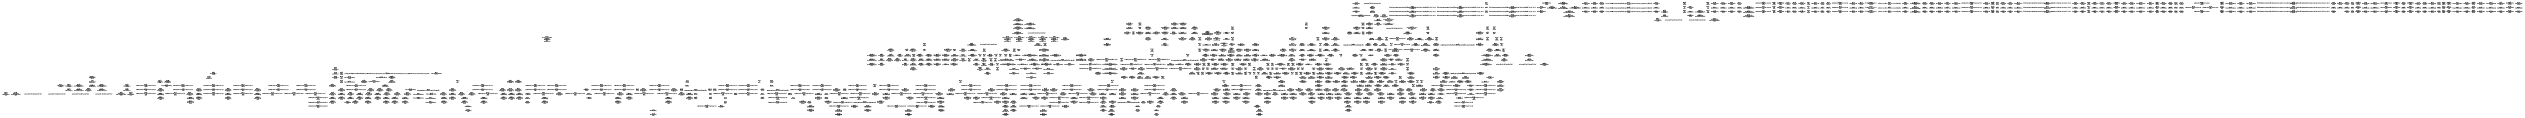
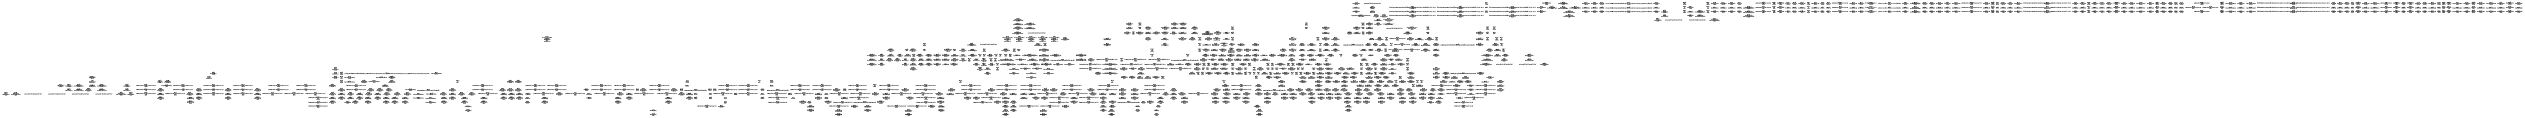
node "CE0x51fb670": added
